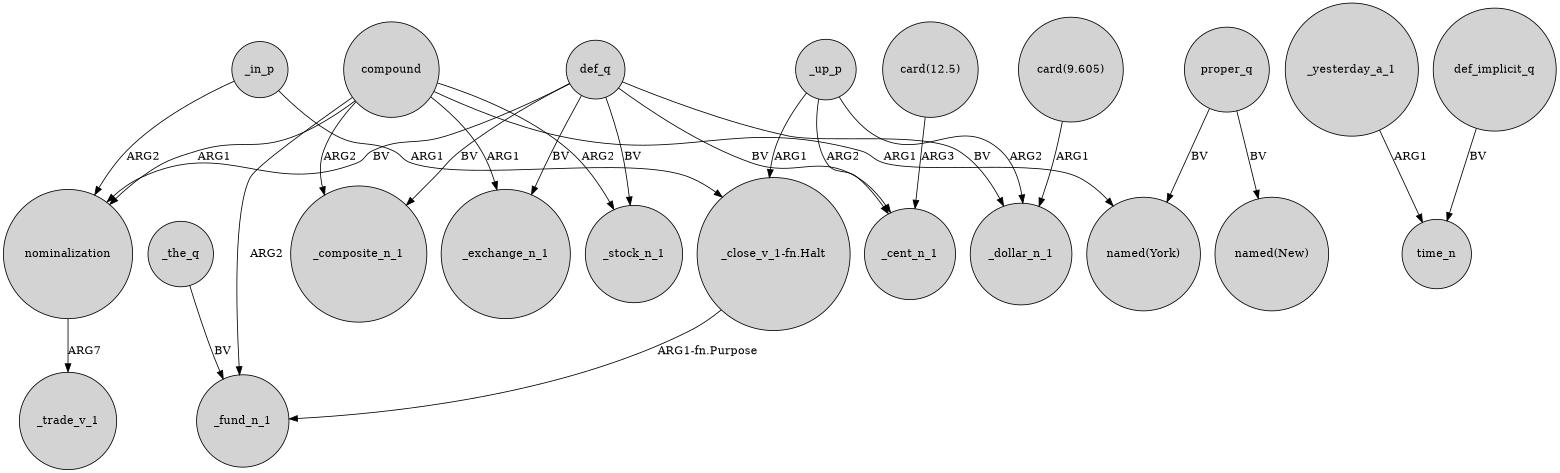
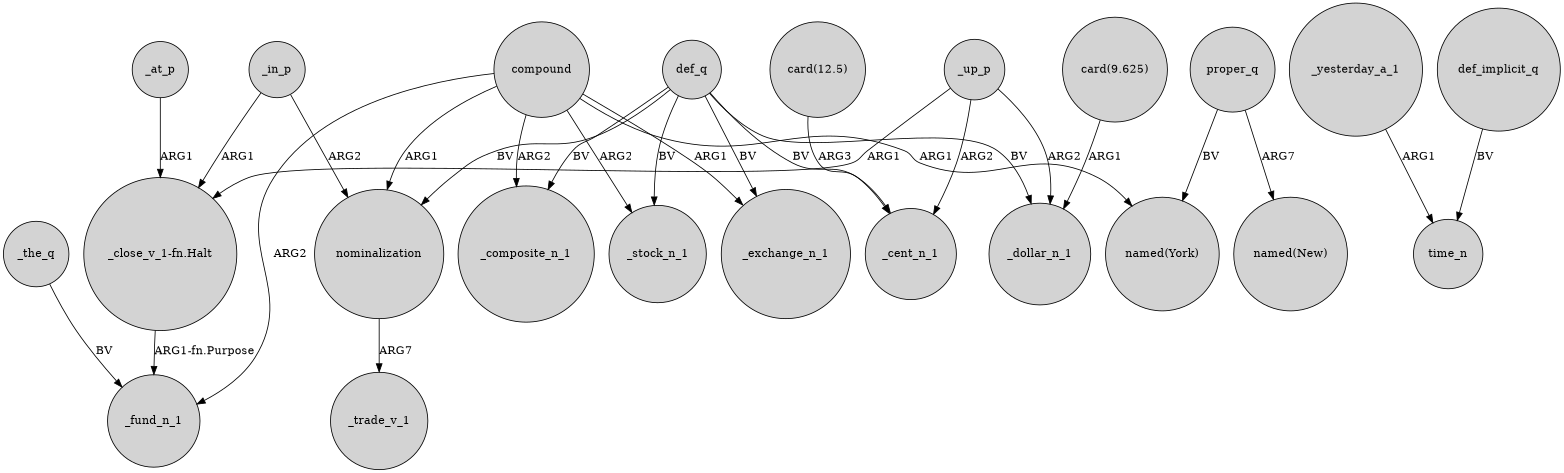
node "_at_p": added
node "card(9.605)": label "card(9.605)" -> "card(9.625)"
edge "proper_q" -> "named(New)": label "BV" -> "ARG7"
